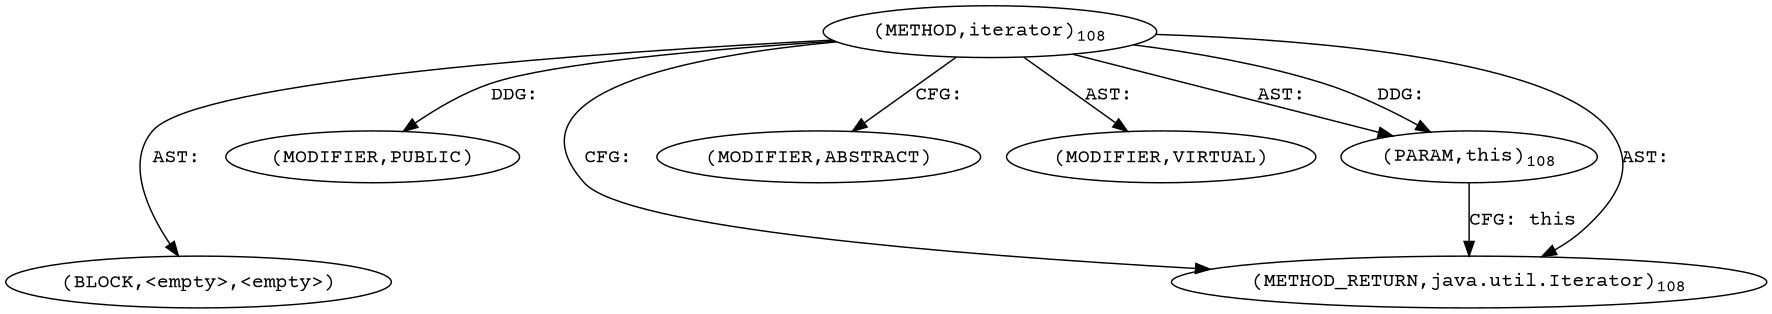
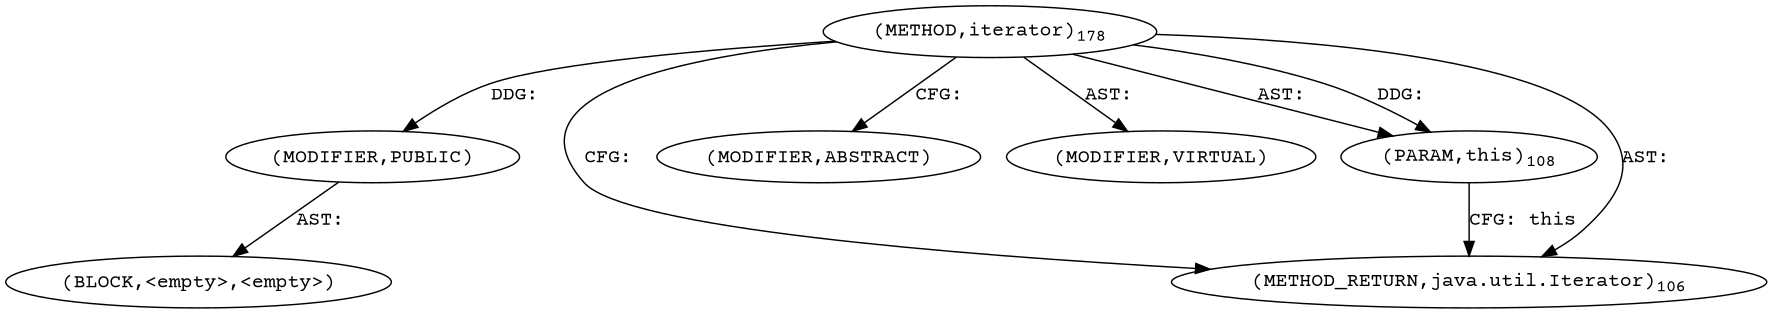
node "(METHOD,iterator)": text "108" -> "178"
edge "(METHOD,iterator)" -> "(BLOCK,<empty>,<empty>)": now "(MODIFIER,PUBLIC)" -> "(BLOCK,<empty>,<empty>)"
node "(METHOD_RETURN,java.util.Iterator)": text "108" -> "106"
